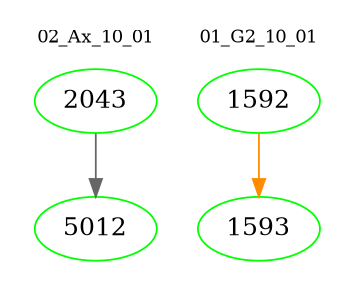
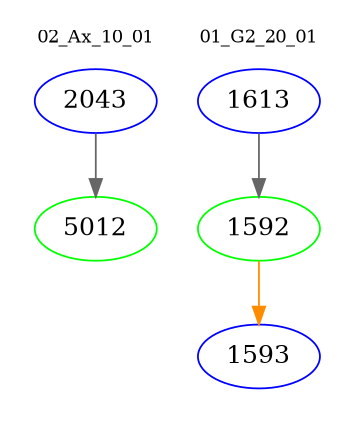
cluster "01_G2_10_01": label "01_G2_10_01" -> "01_G2_20_01"
node "2043": color green -> blue
node "1613": added
node "1593": color green -> blue
